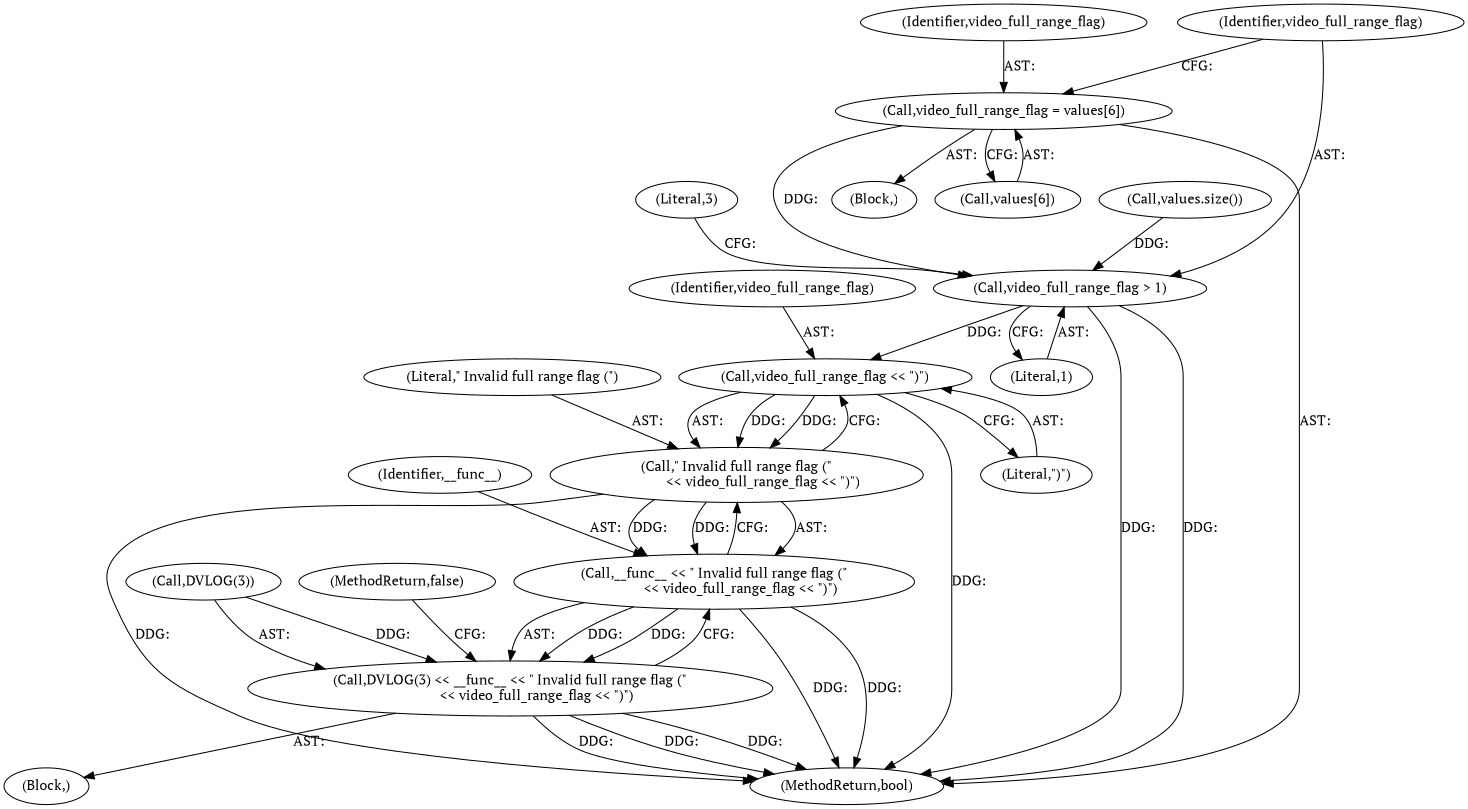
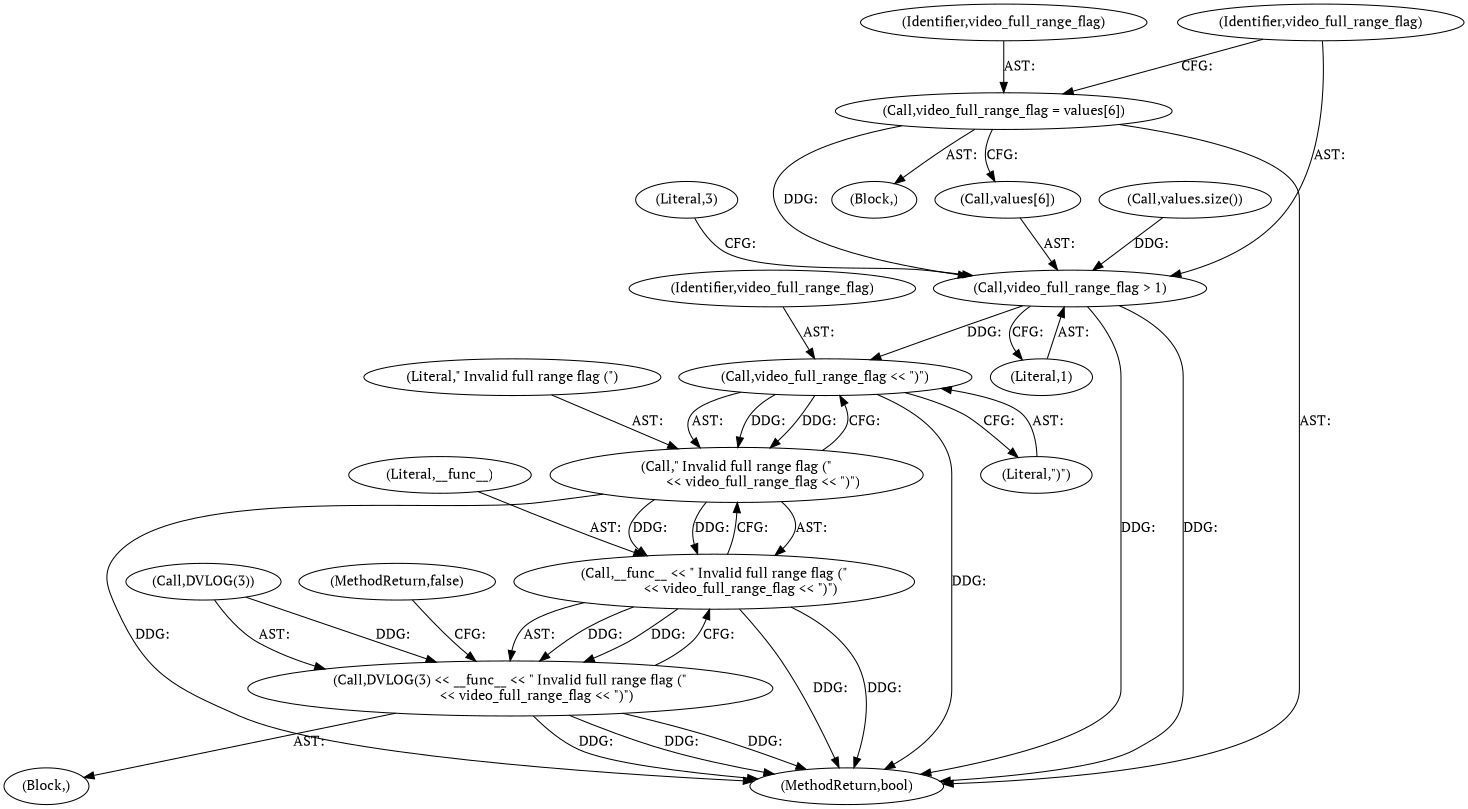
edge "(Call,values[6])" -> "(Call,video_full_range_flag = values[6])": now "(Call,values[6])" -> "(Call,video_full_range_flag > 1)"
node "(Identifier,__func__)": label "(Identifier,__func__)" -> "(Literal,__func__)"
